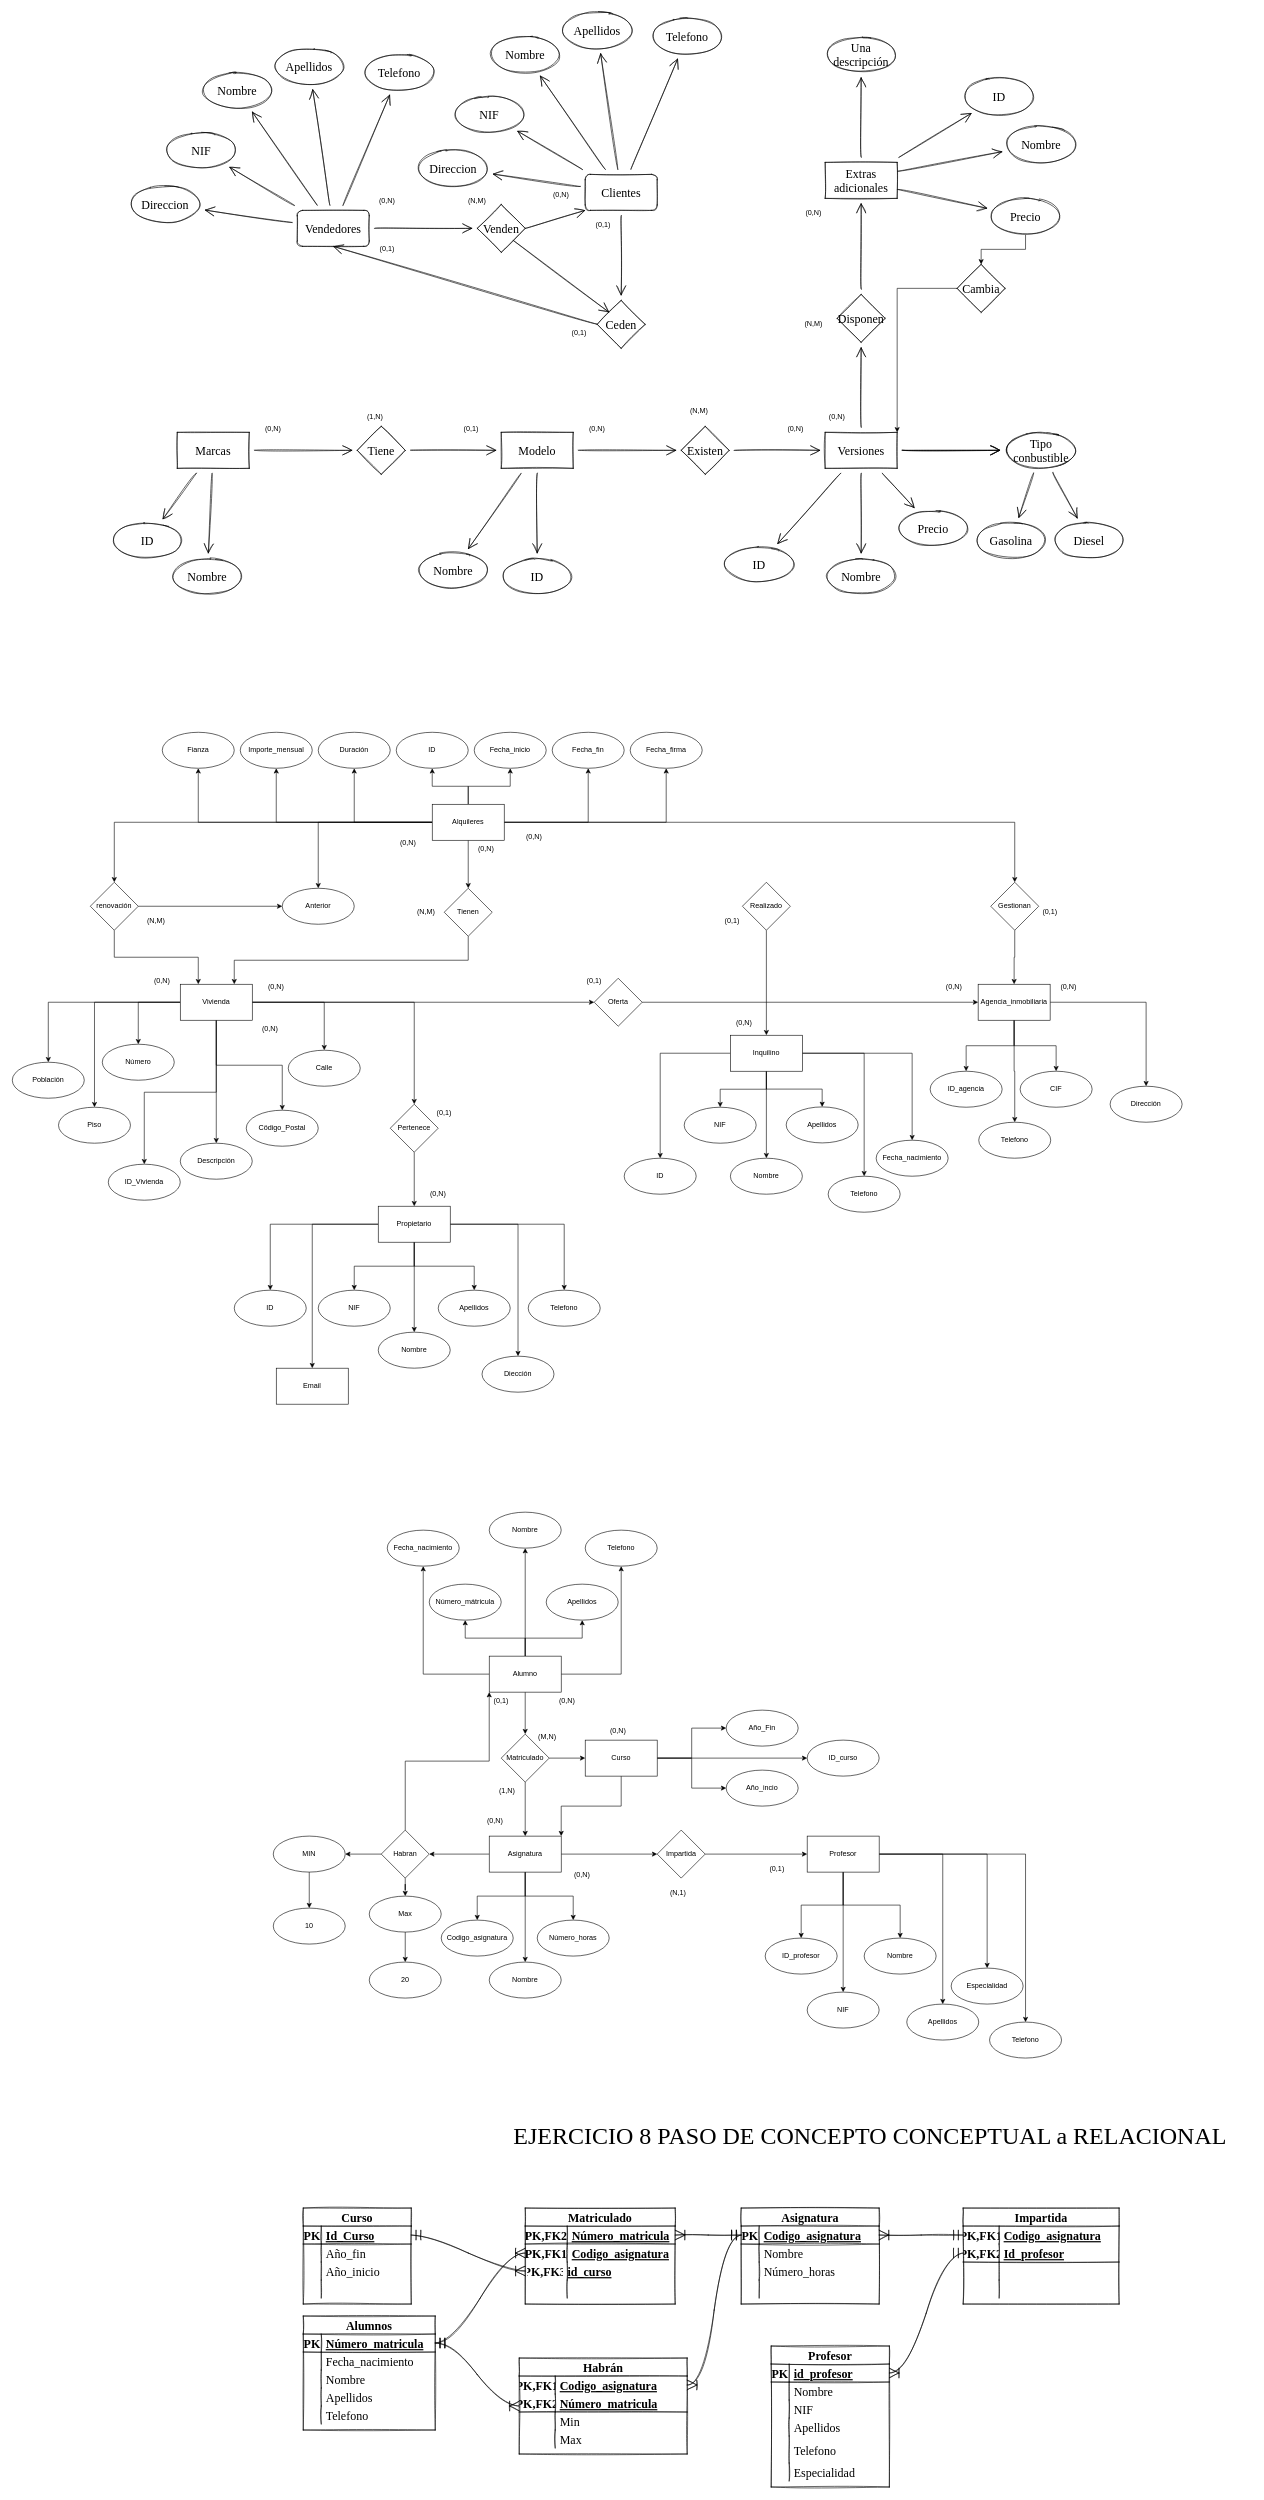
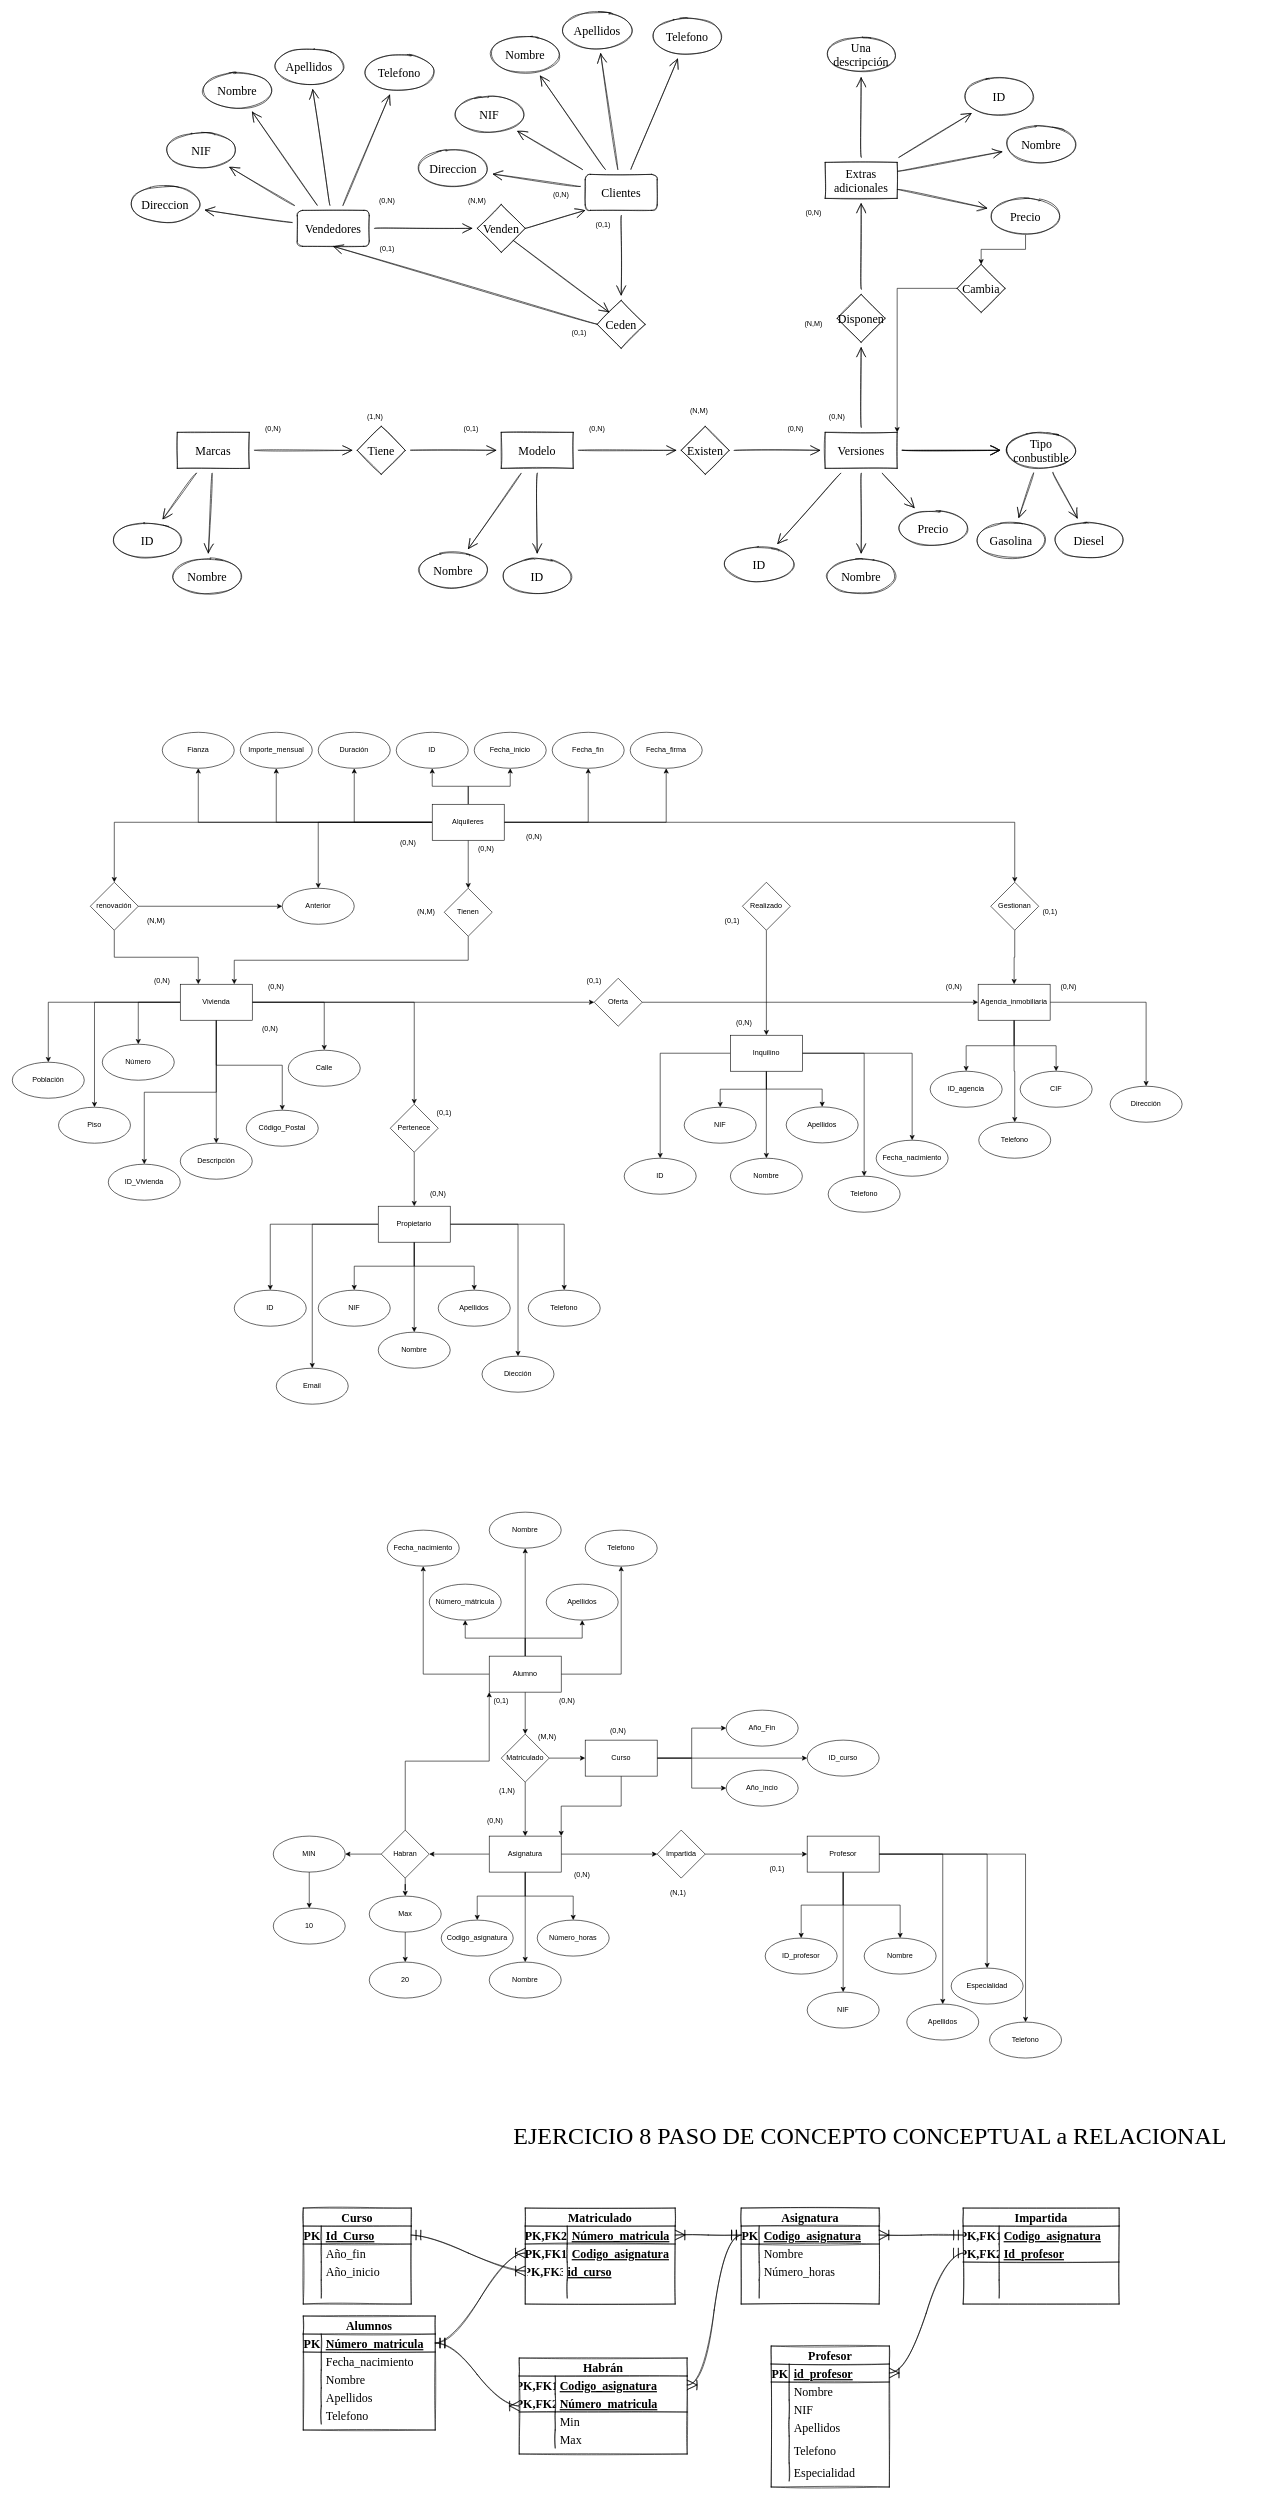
node "Email": shape rectangle -> ellipse
